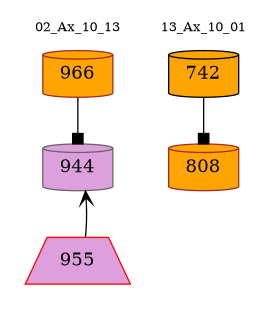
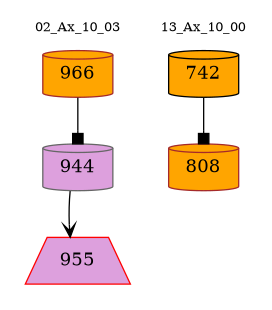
cluster "02_Ax_10_13": label "02_Ax_10_13" -> "02_Ax_10_03"
cluster "13_Ax_10_01": label "13_Ax_10_01" -> "13_Ax_10_00"
edge "955" -> "944": reversed
